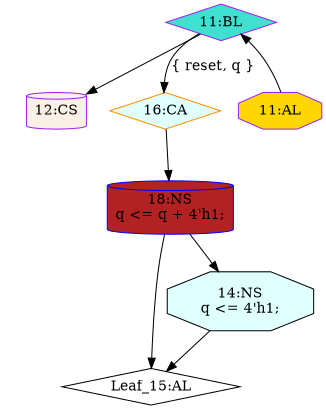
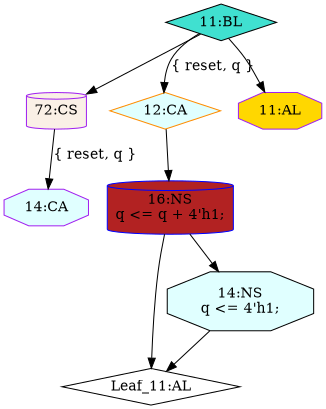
node "11:BL": color purple -> black
edge "11:AL" -> "11:BL": reversed
node "12:CS": label "12:CS" -> "72:CS"
node "16:CA": label "16:CA" -> "12:CA"
node "14:CA": added
node "18:NS q <= q + 4'h1;": label "18:NS q <= q + 4'h1;" -> "16:NS q <= q + 4'h1;"
node "Leaf_15:AL": label "Leaf_15:AL" -> "Leaf_11:AL"
